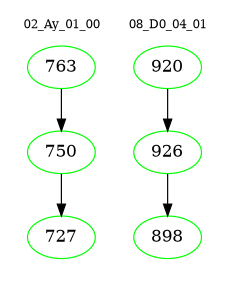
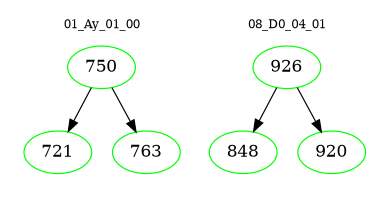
cluster "02_Ay_01_00": label "02_Ay_01_00" -> "01_Ay_01_00"
edge "763" -> "750": reversed
edge "920" -> "926": reversed
node "727": label "727" -> "721"
node "898": label "898" -> "848"
